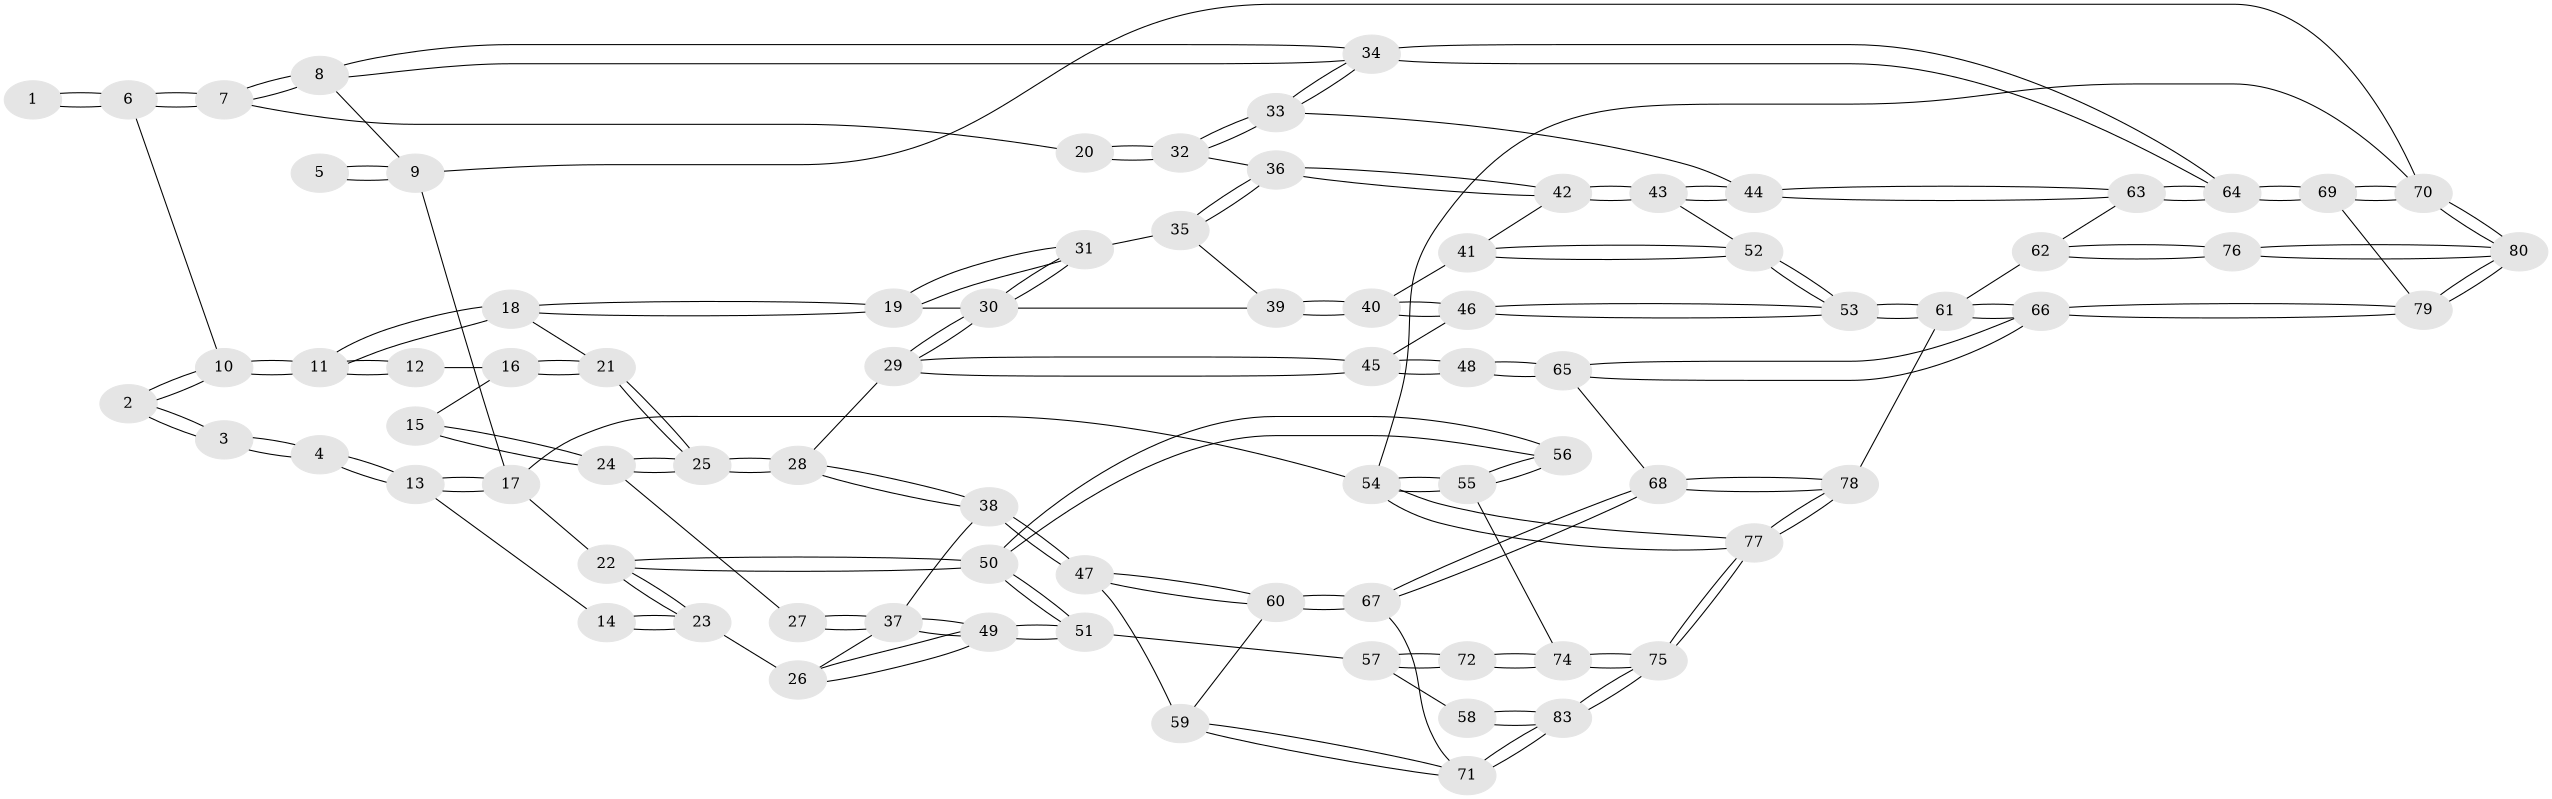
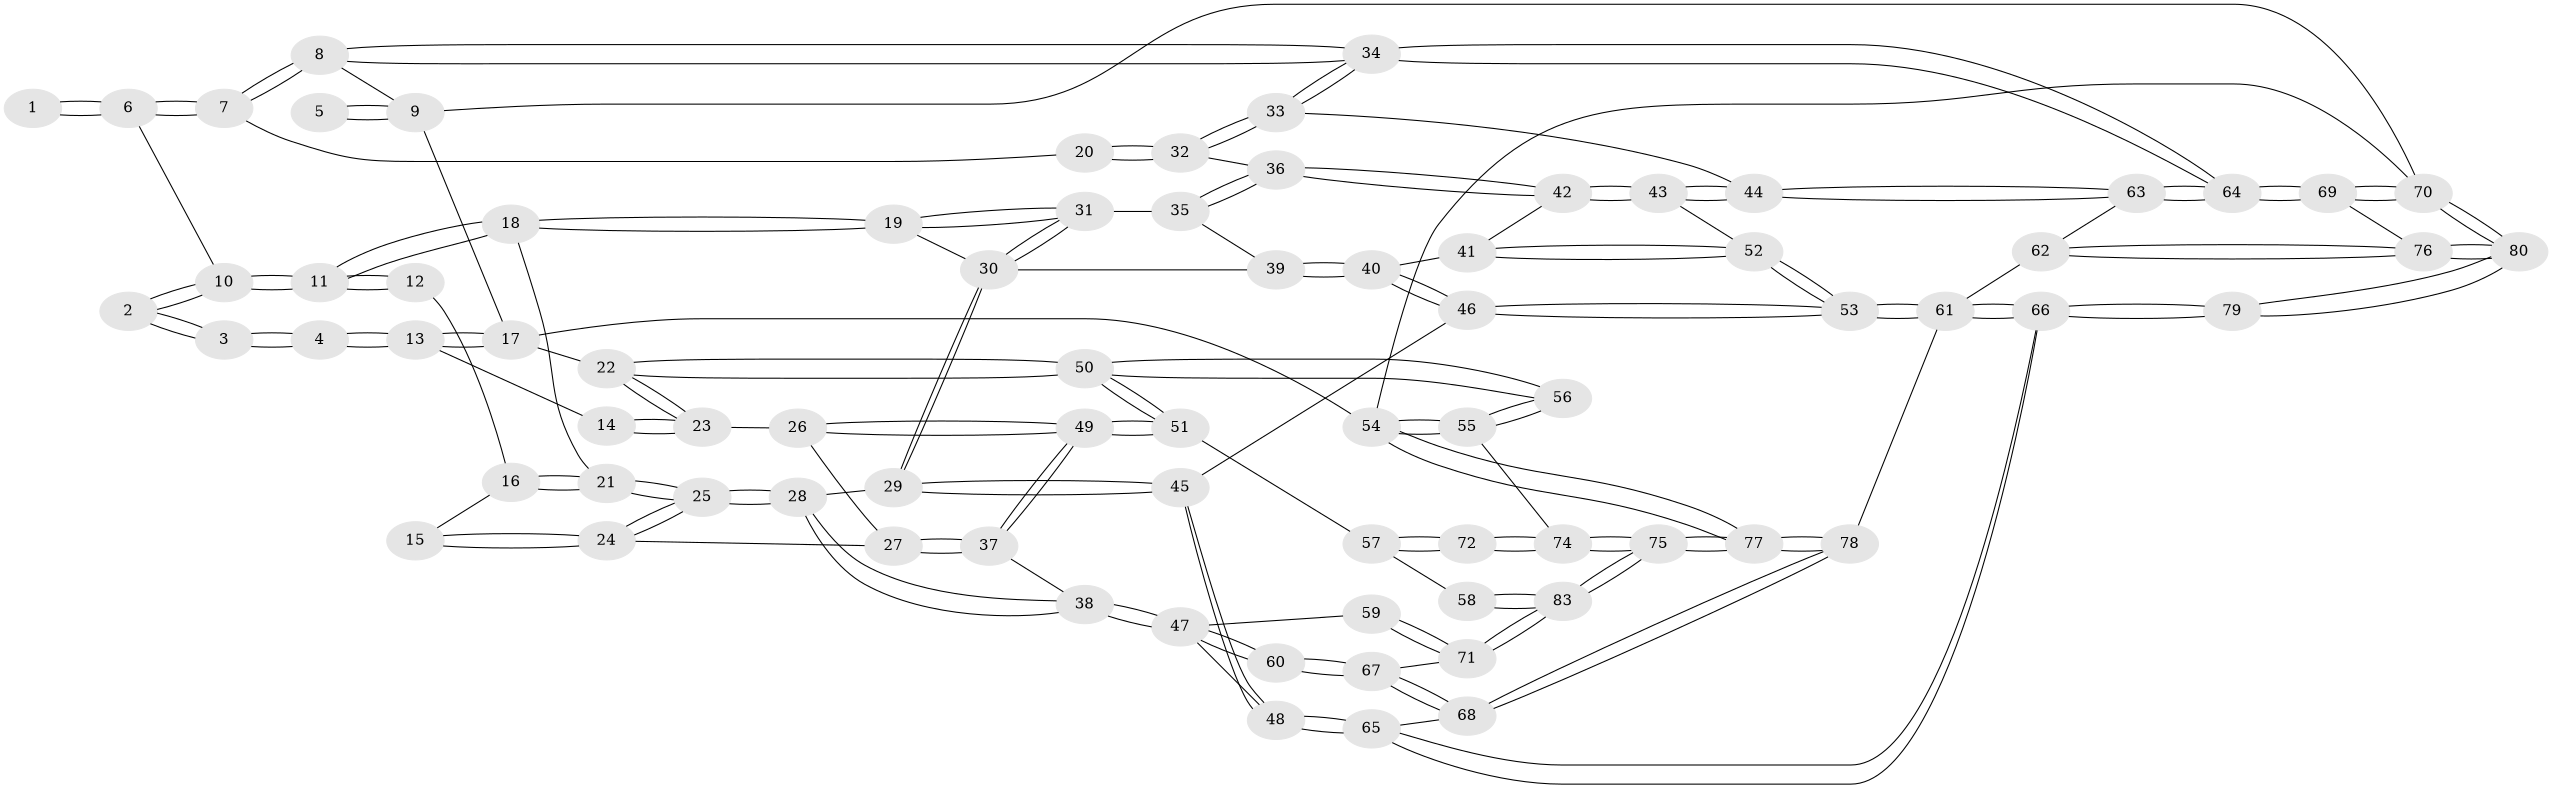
edge "69" -- "79": now "69" -- "76"
edge "37" -- "26": now "27" -- "26"
edge "60" -- "59": removed
edge "47" -- "48": added
